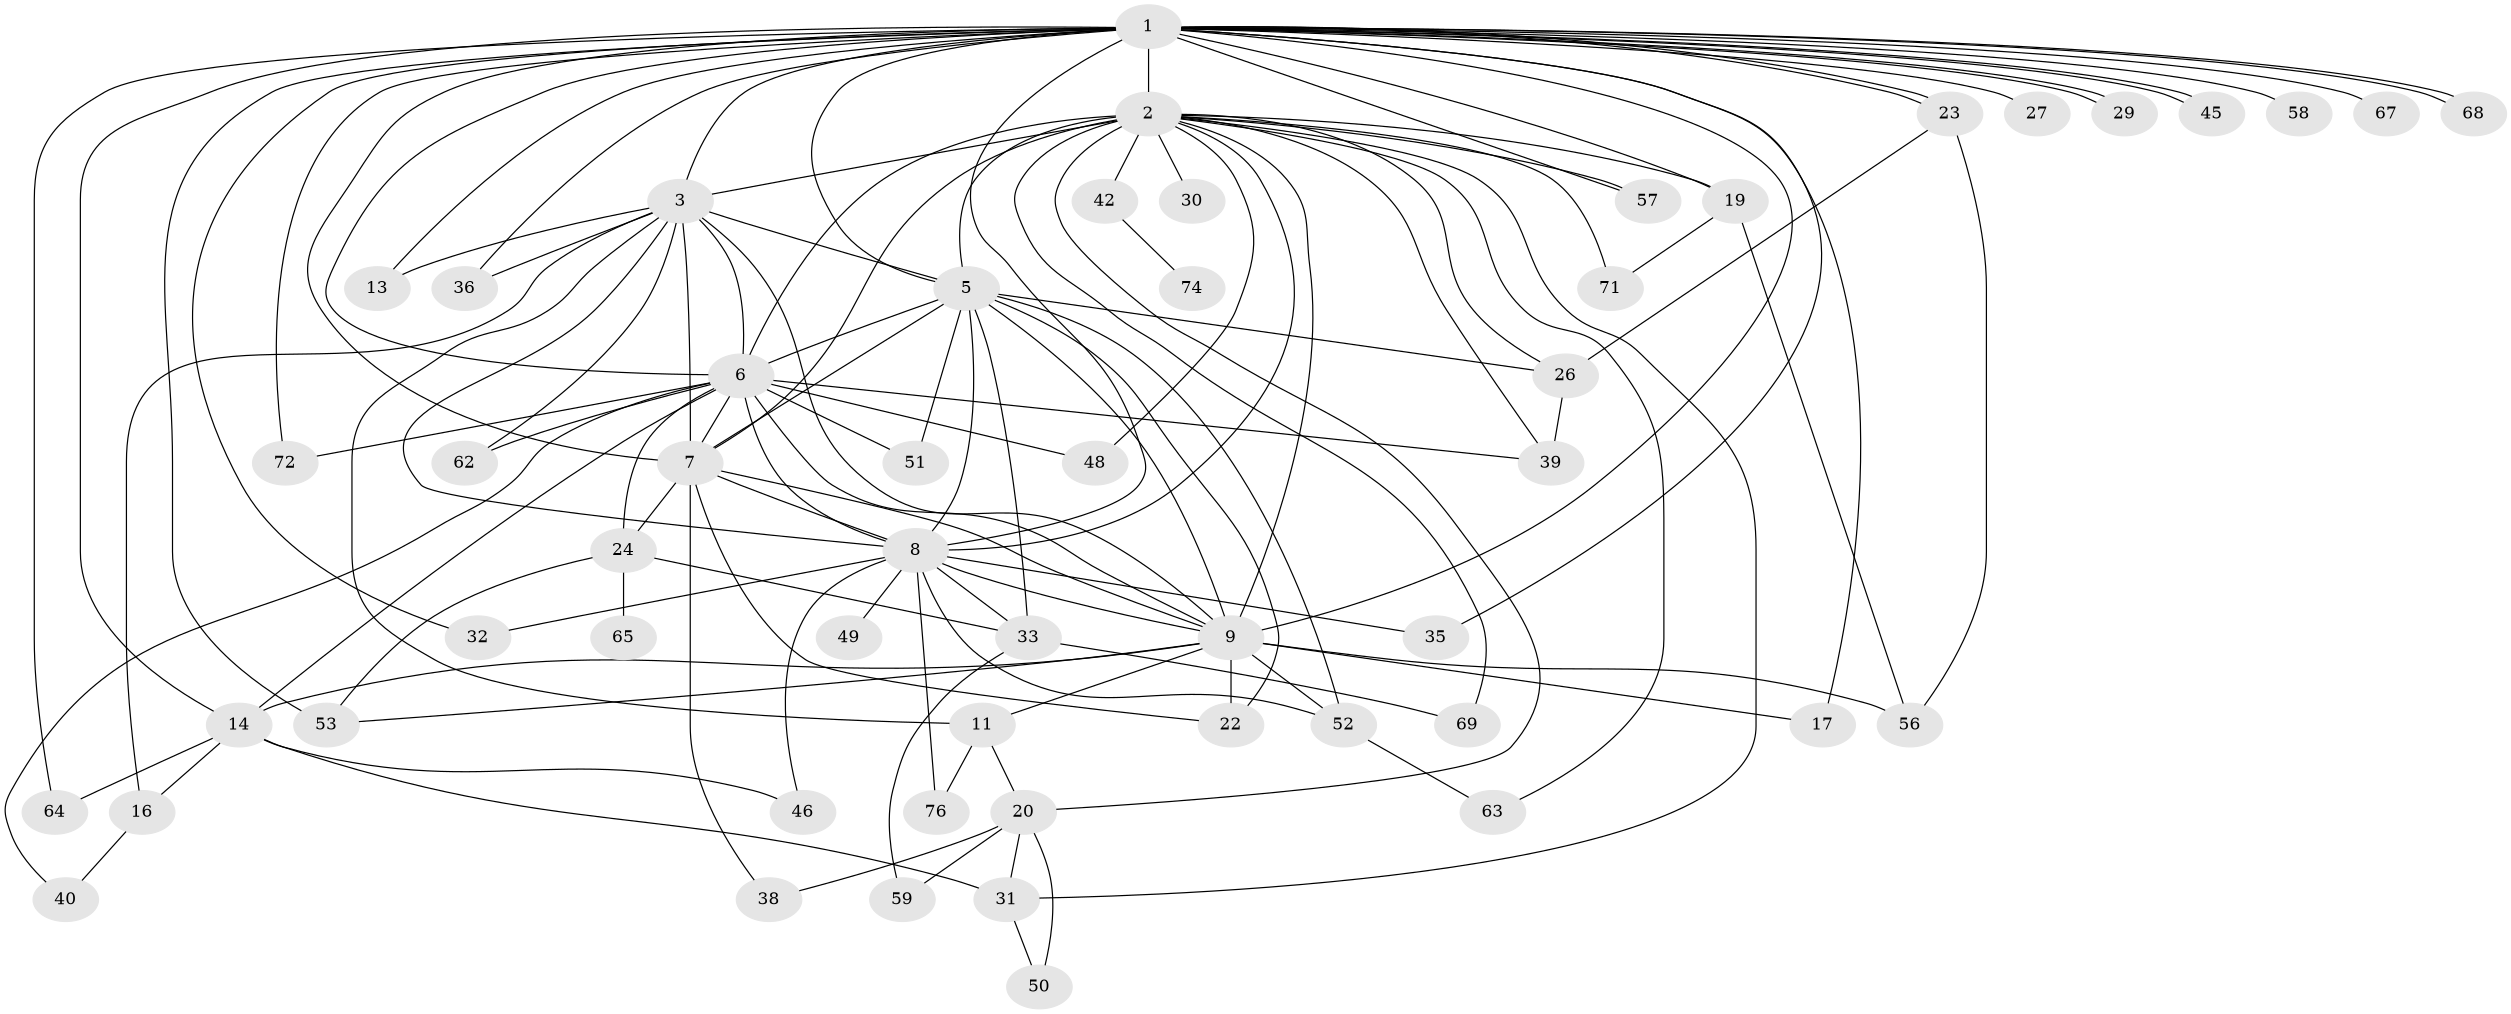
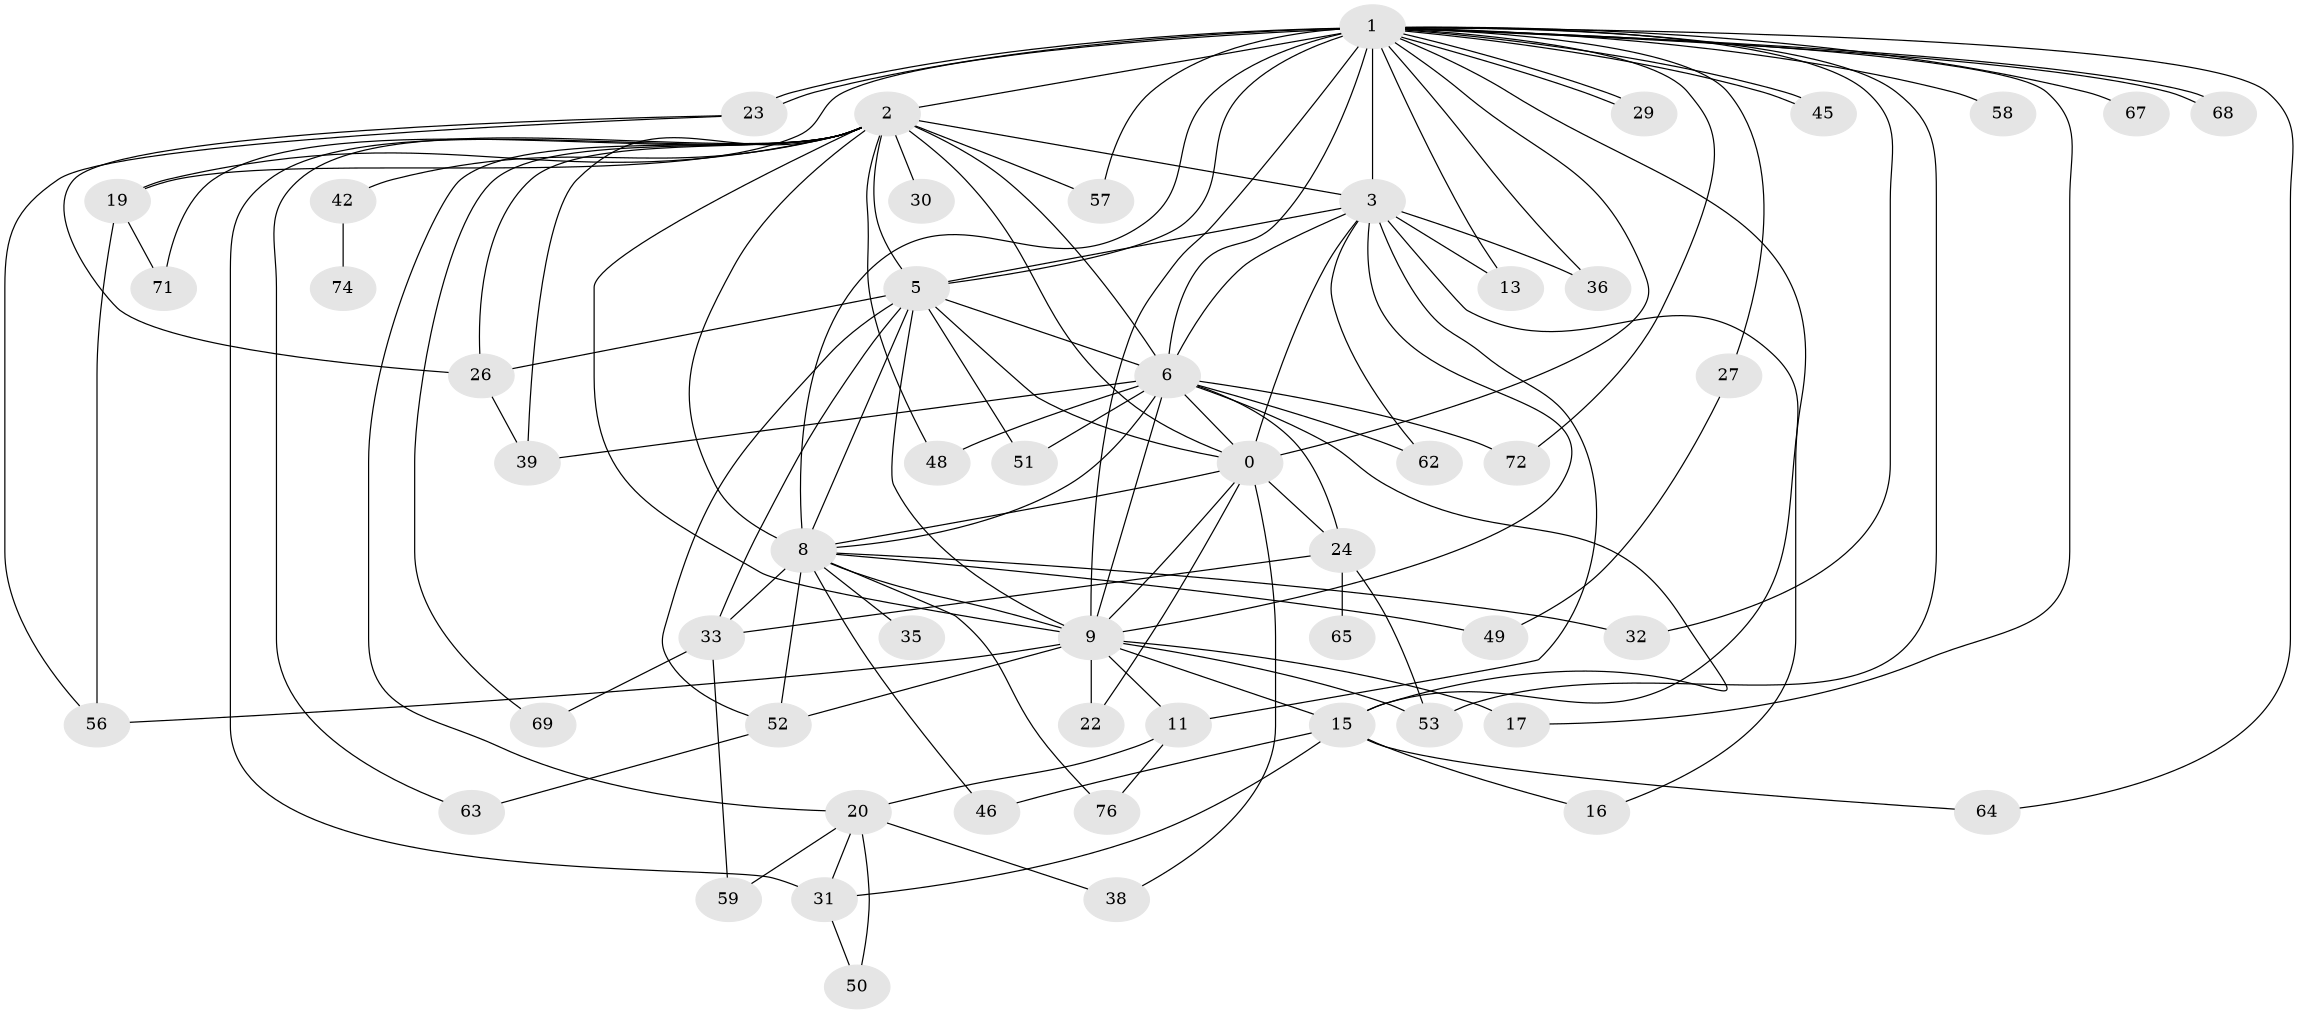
edge "1" -- "35": removed
edge "5" -- "22": removed
node "7": label "7" -> "0"
edge "3" -- "8": removed
edge "27" -- "49": added
node "14": label "14" -> "15"
node "40": removed
